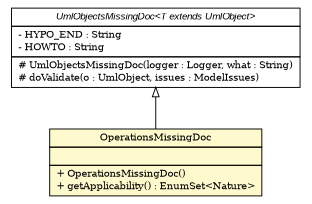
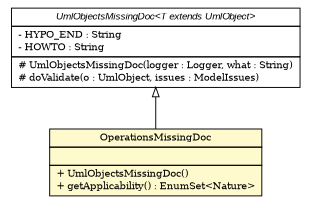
node "OperationsMissingDoc": text "+ OperationsMissingDoc()" -> "+ UmlObjectsMissingDoc()"
